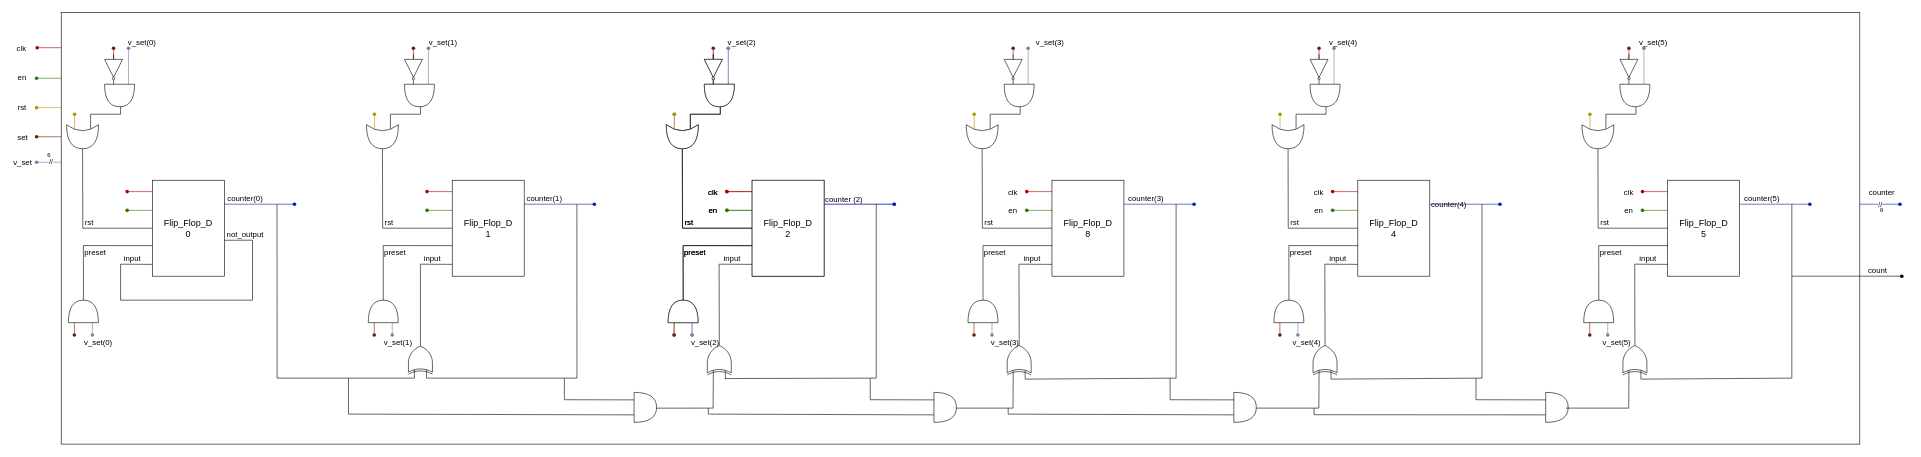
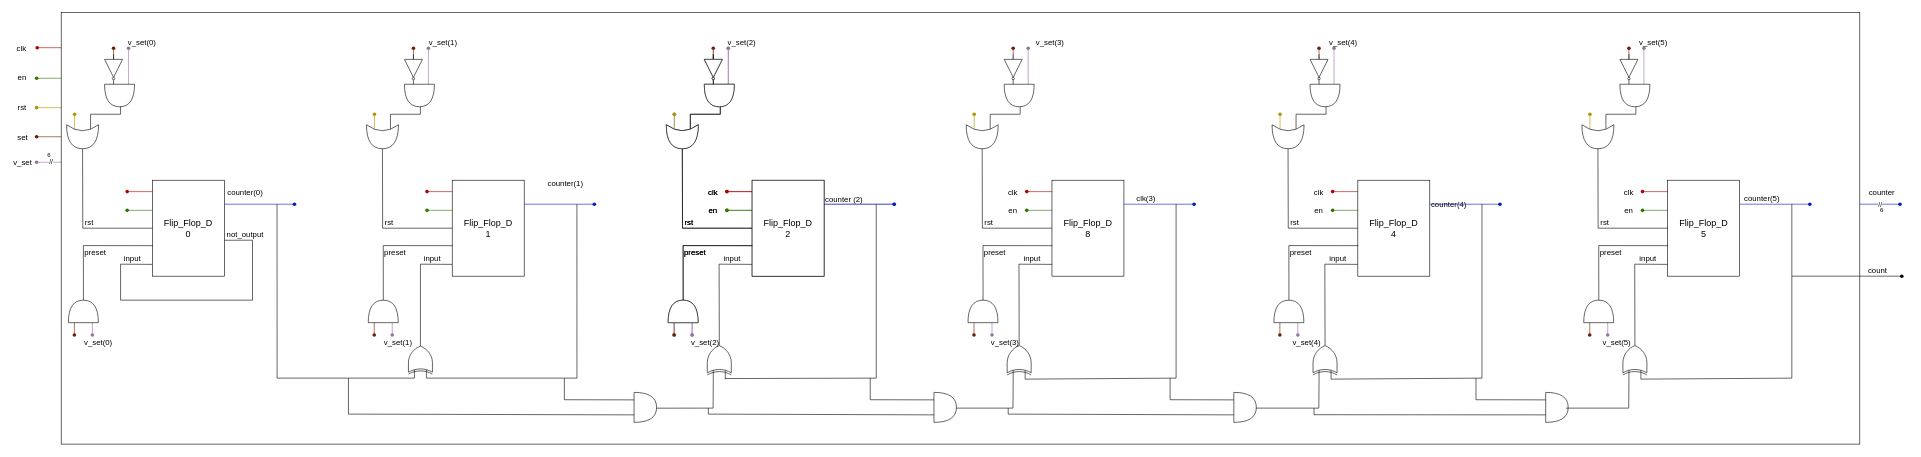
node "counter(0)": moved (245, 198) -> (245, 192)
node "counter(1)": moved (545, 198) -> (566, 183)
node "counter(3)": label "counter(3)" -> "clk(3)"
